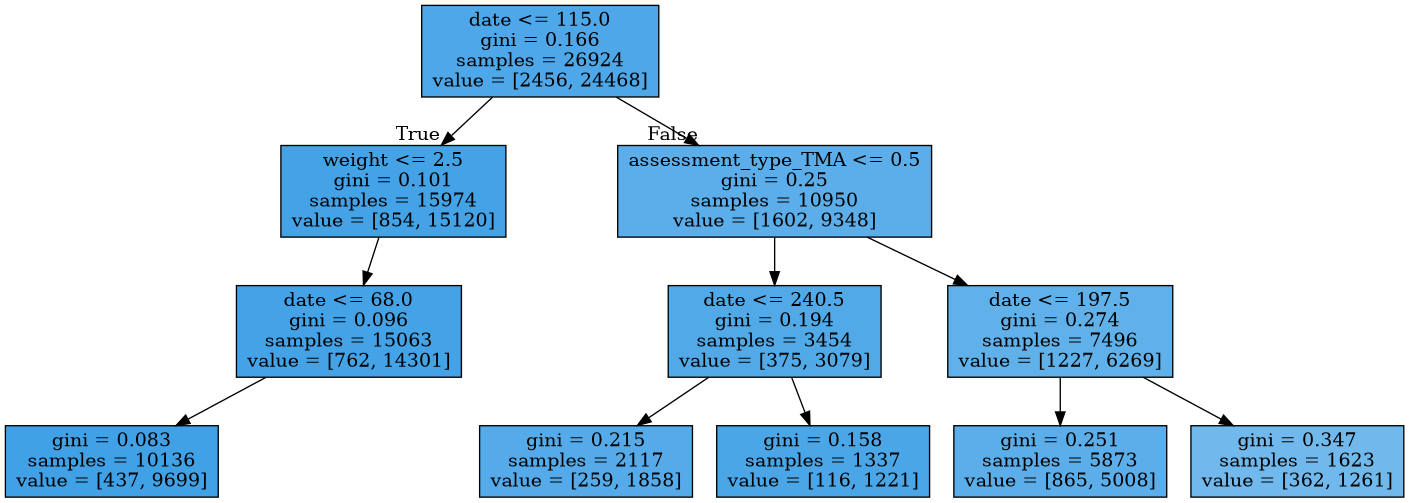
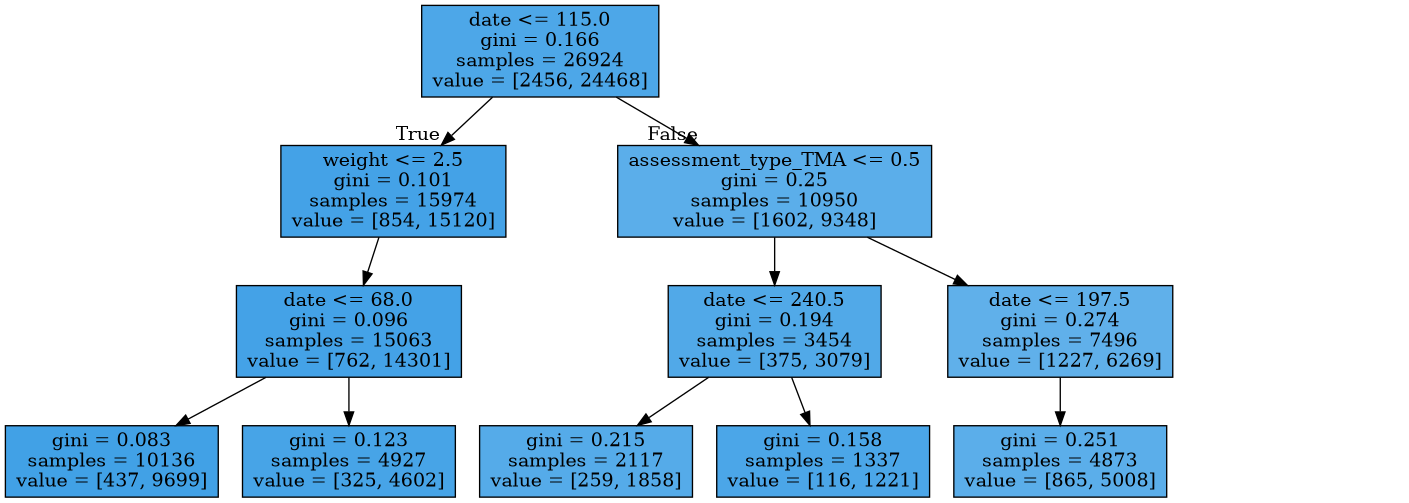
node "gini = 0.123 samples = 4927 value = [325, 4602]": added
node "gini = 0.251 samples = 5873 value = [865, 5008]": label "gini = 0.251 samples = 5873 value = [865, 5008]" -> "gini = 0.251 samples = 4873 value = [865, 5008]"
node "gini = 0.347 samples = 1623 value = [362, 1261]": removed
